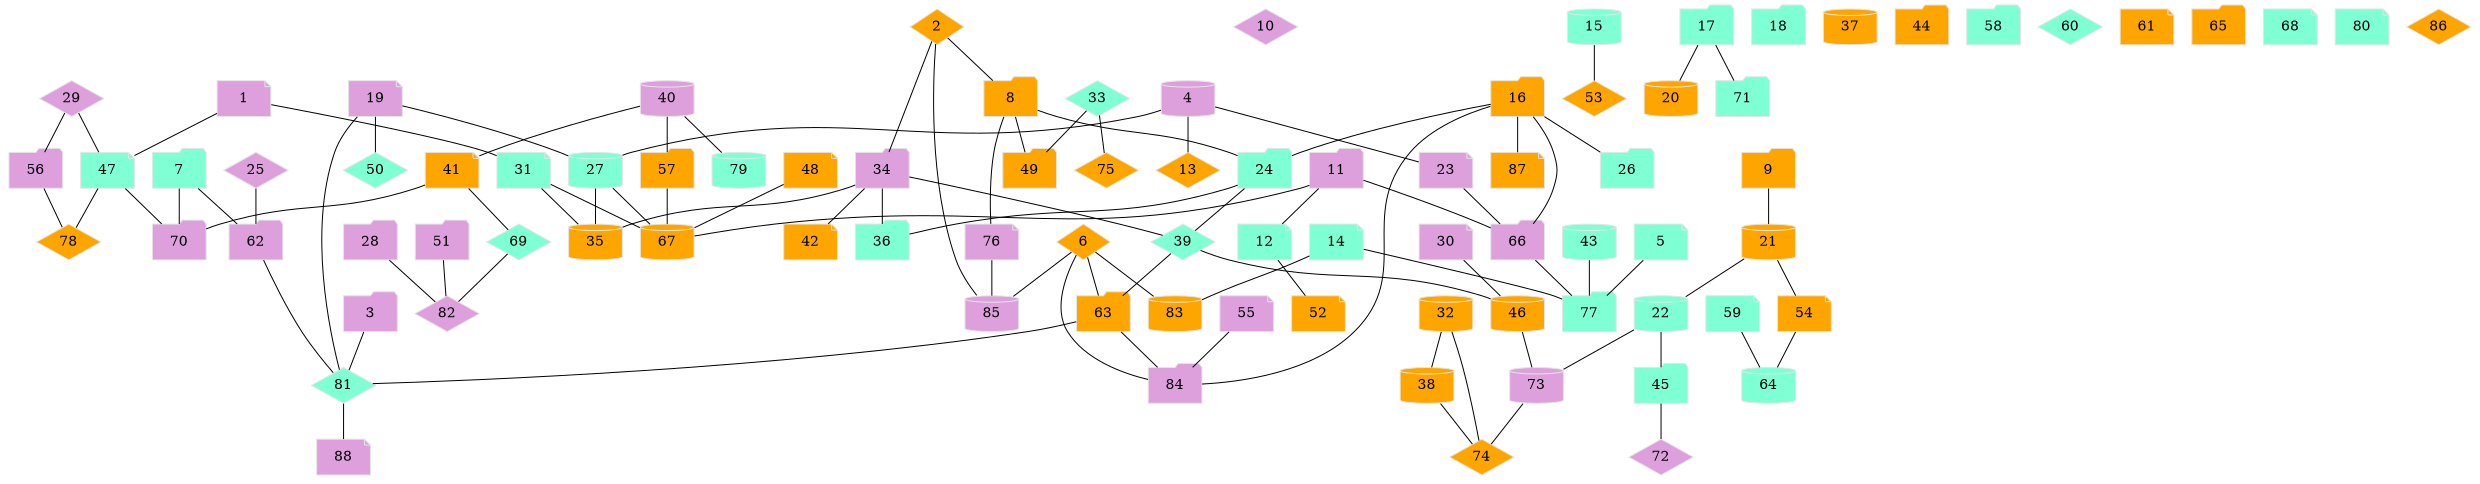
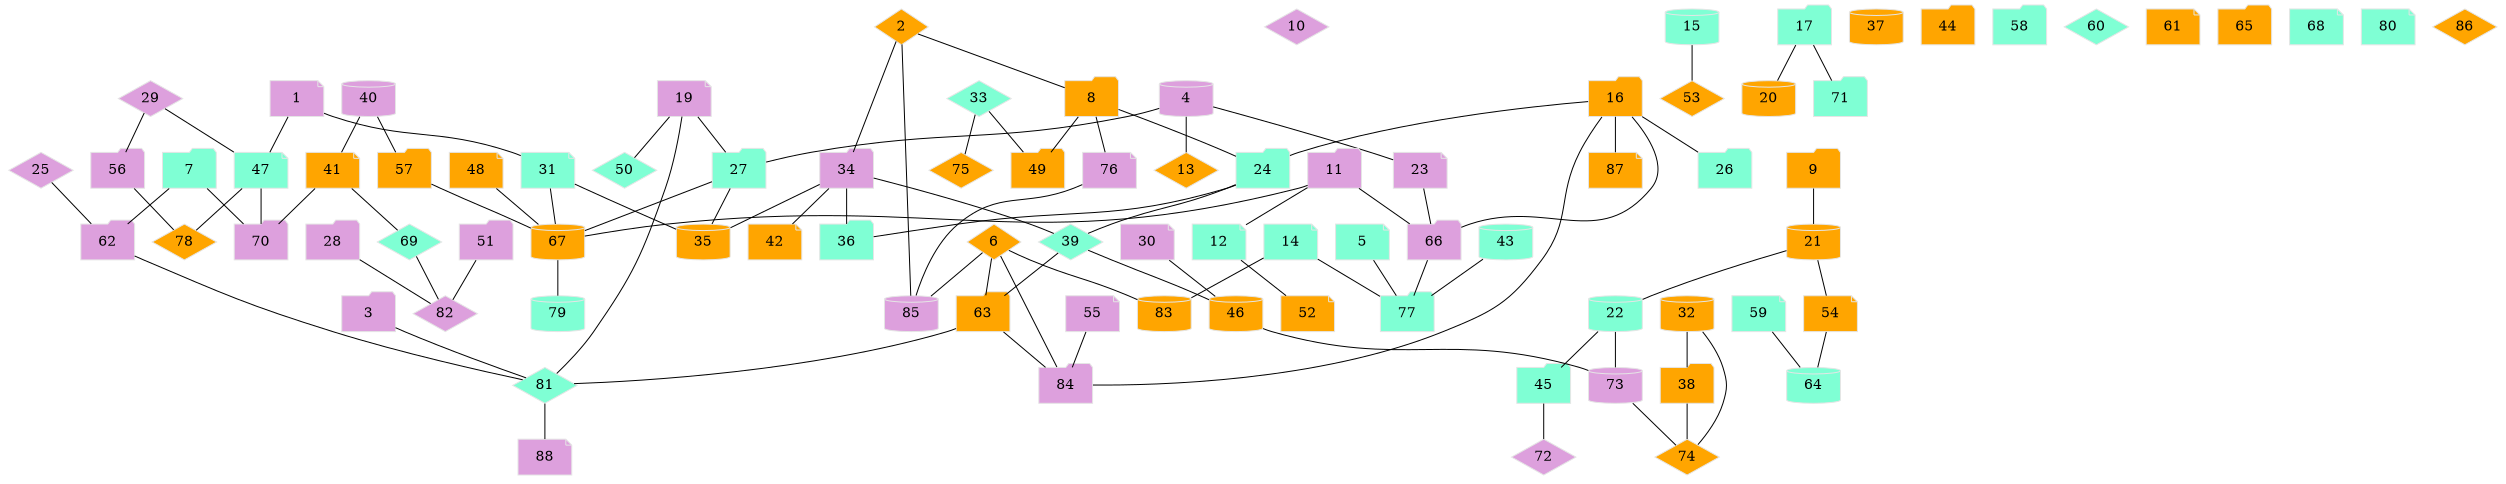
node "18": removed
edge "40" -- "79": now "67" -- "79"
node "27": shape cylinder -> folder
node "38": shape cylinder -> folder
